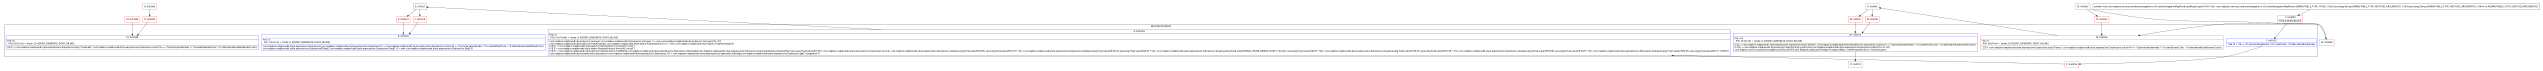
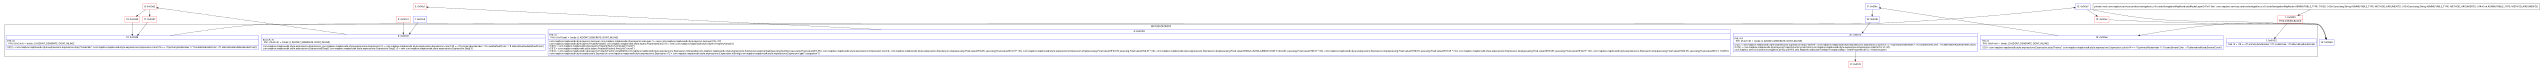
node "5: 0x00c1": color blue -> red
node "17: 0x00fc": color red -> blue
node "13: 0x00e7": color red -> blue
edge "9: 0x00d2" -> "10: 0x00d4": added
edge "5: 0x00c1" -> "6: 0x00c3": removed
edge "5: 0x00c1" -> "7: 0x00c6": removed
node "7: 0x00c6": color red -> blue
node "19: 0x0101": removed
node "18: 0x00fe": color red -> blue
edge "8: 0x00c8" -> "9: 0x00d2": added
edge "12: 0x00d9" -> "13: 0x00e7": added
edge "15: 0x00ec" -> "16: 0x00ee": now "15: 0x00ec" -> "14: 0x00e9"
node "8: 0x00c8": text "PHI: r0" -> "BLOCK: r0"
node "16: 0x00ee": color red -> blue
node "14: 0x00e9": color red -> blue
node "2: 0x0004": removed
